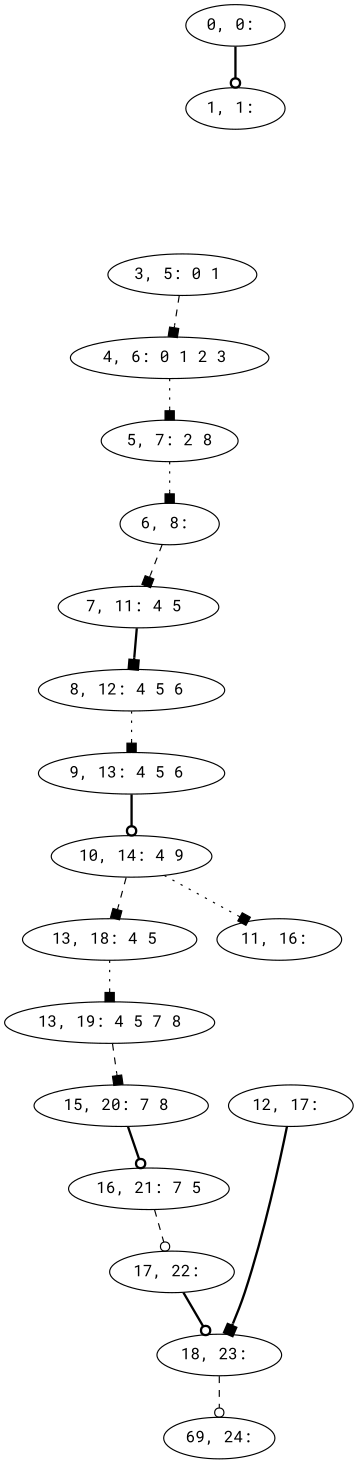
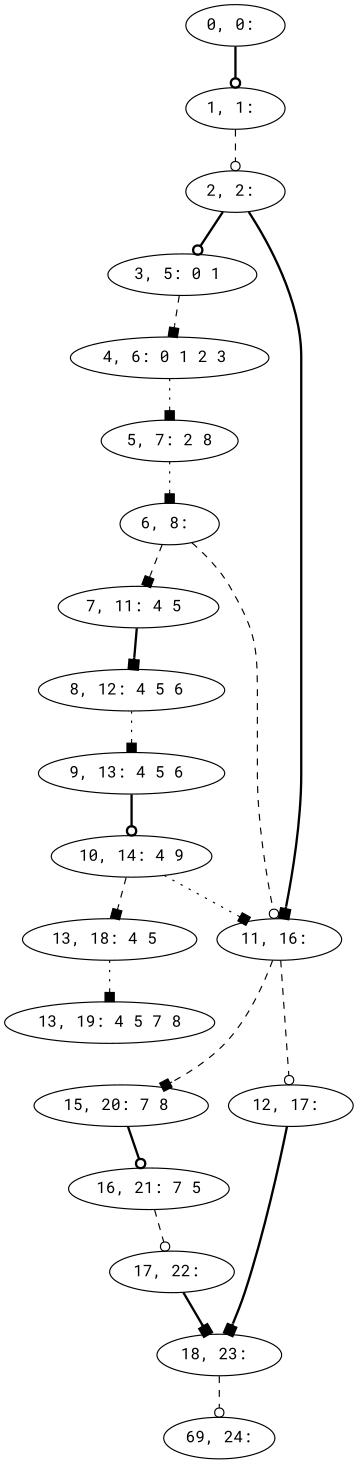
node "2, 2:": added
edge "6, 8:" -> "11, 16:": added
edge "11, 16:" -> "12, 17:": added
edge "13, 19: 4 5 7 8" -> "15, 20: 7 8": now "11, 16:" -> "15, 20: 7 8"
edge "17, 22:" -> "18, 23:": arrowhead odot -> box
